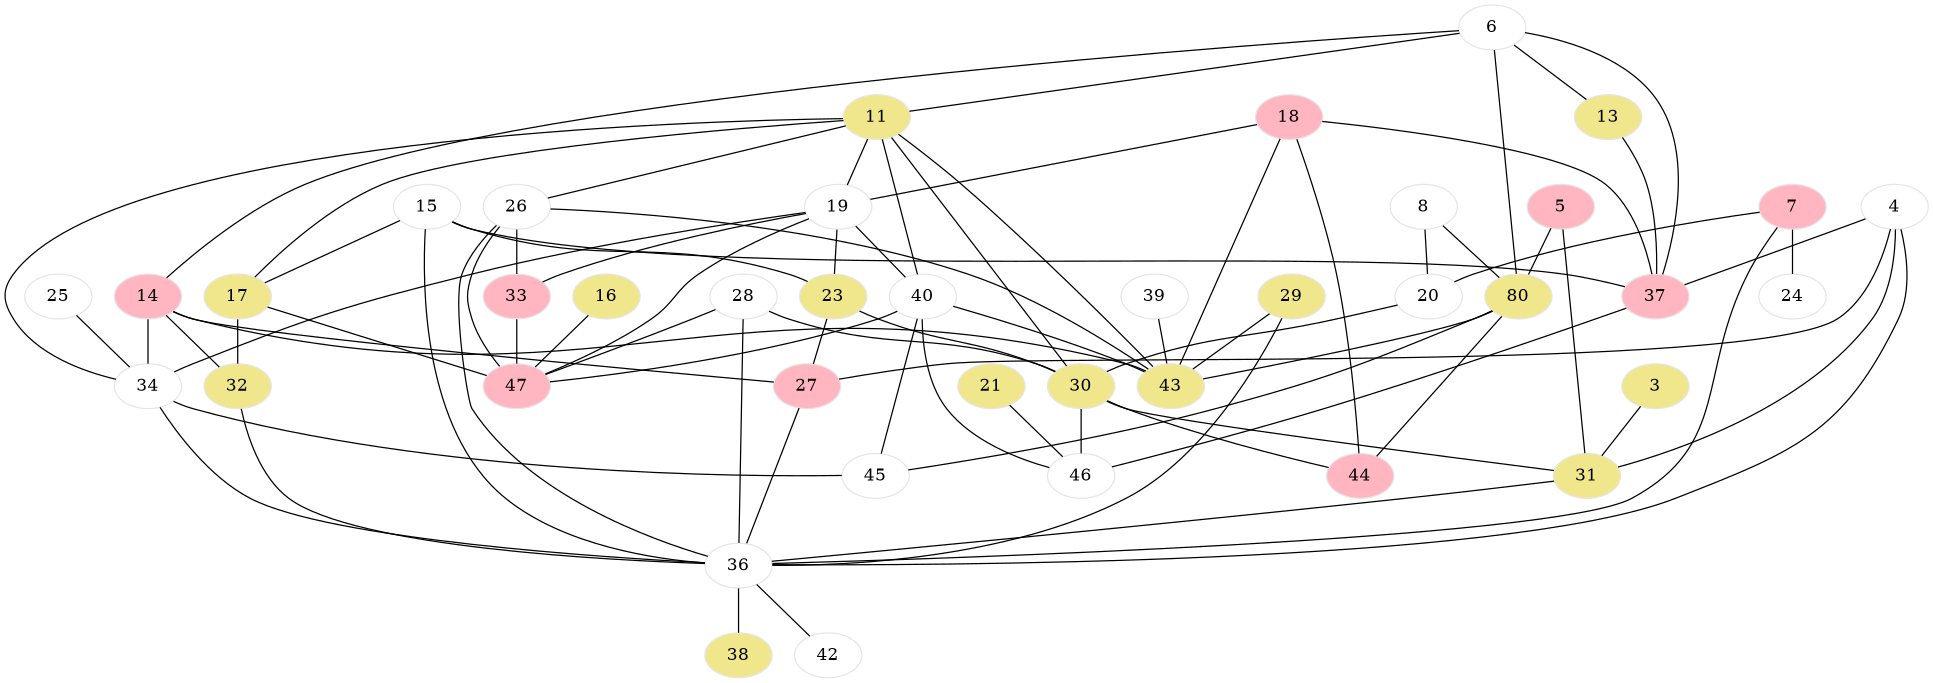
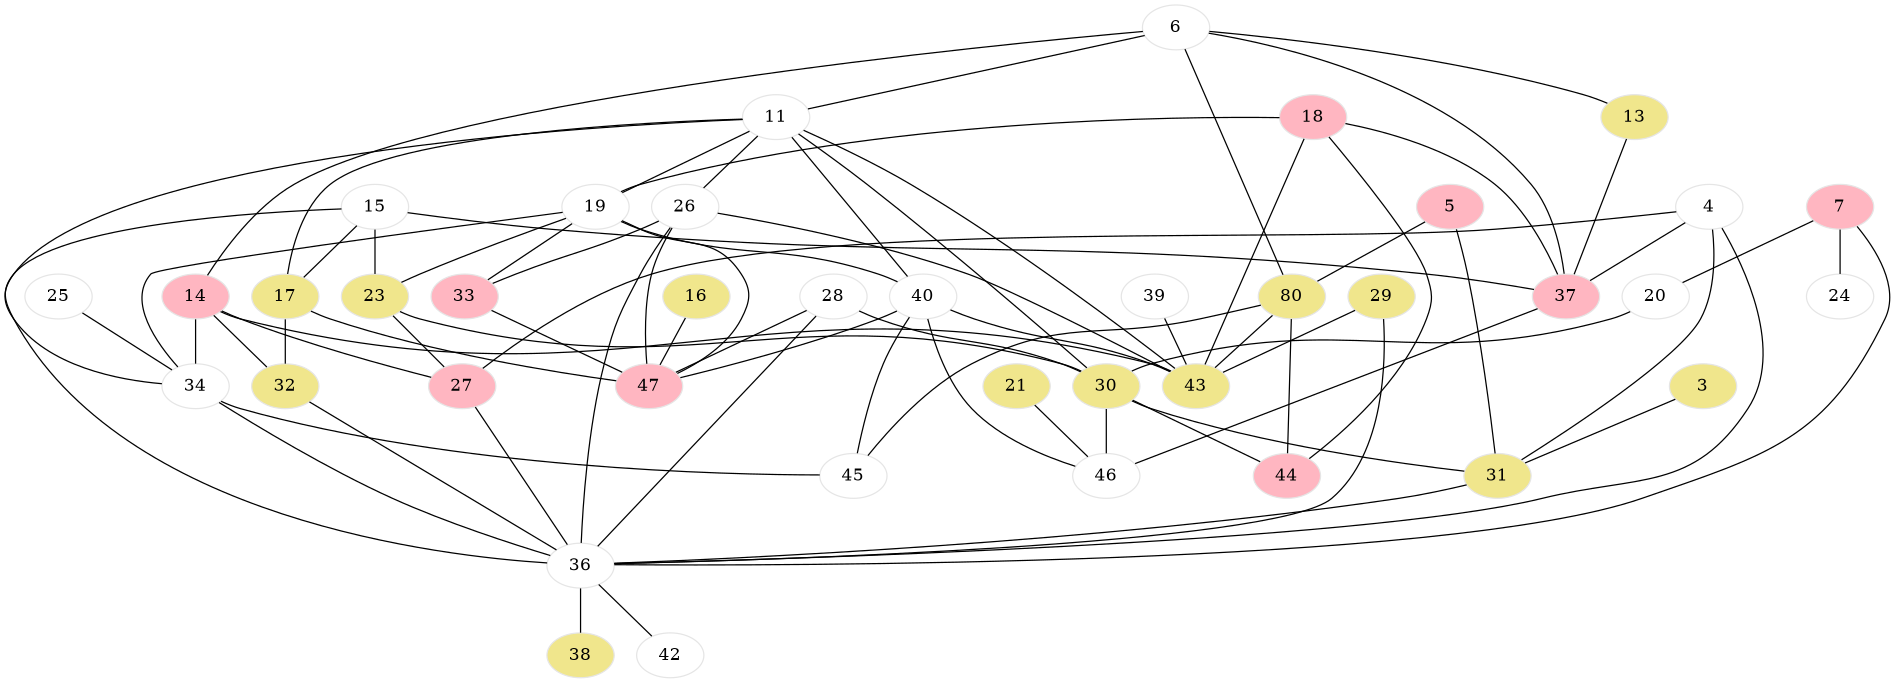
node "11": fillcolor khaki -> white
node "8": removed
